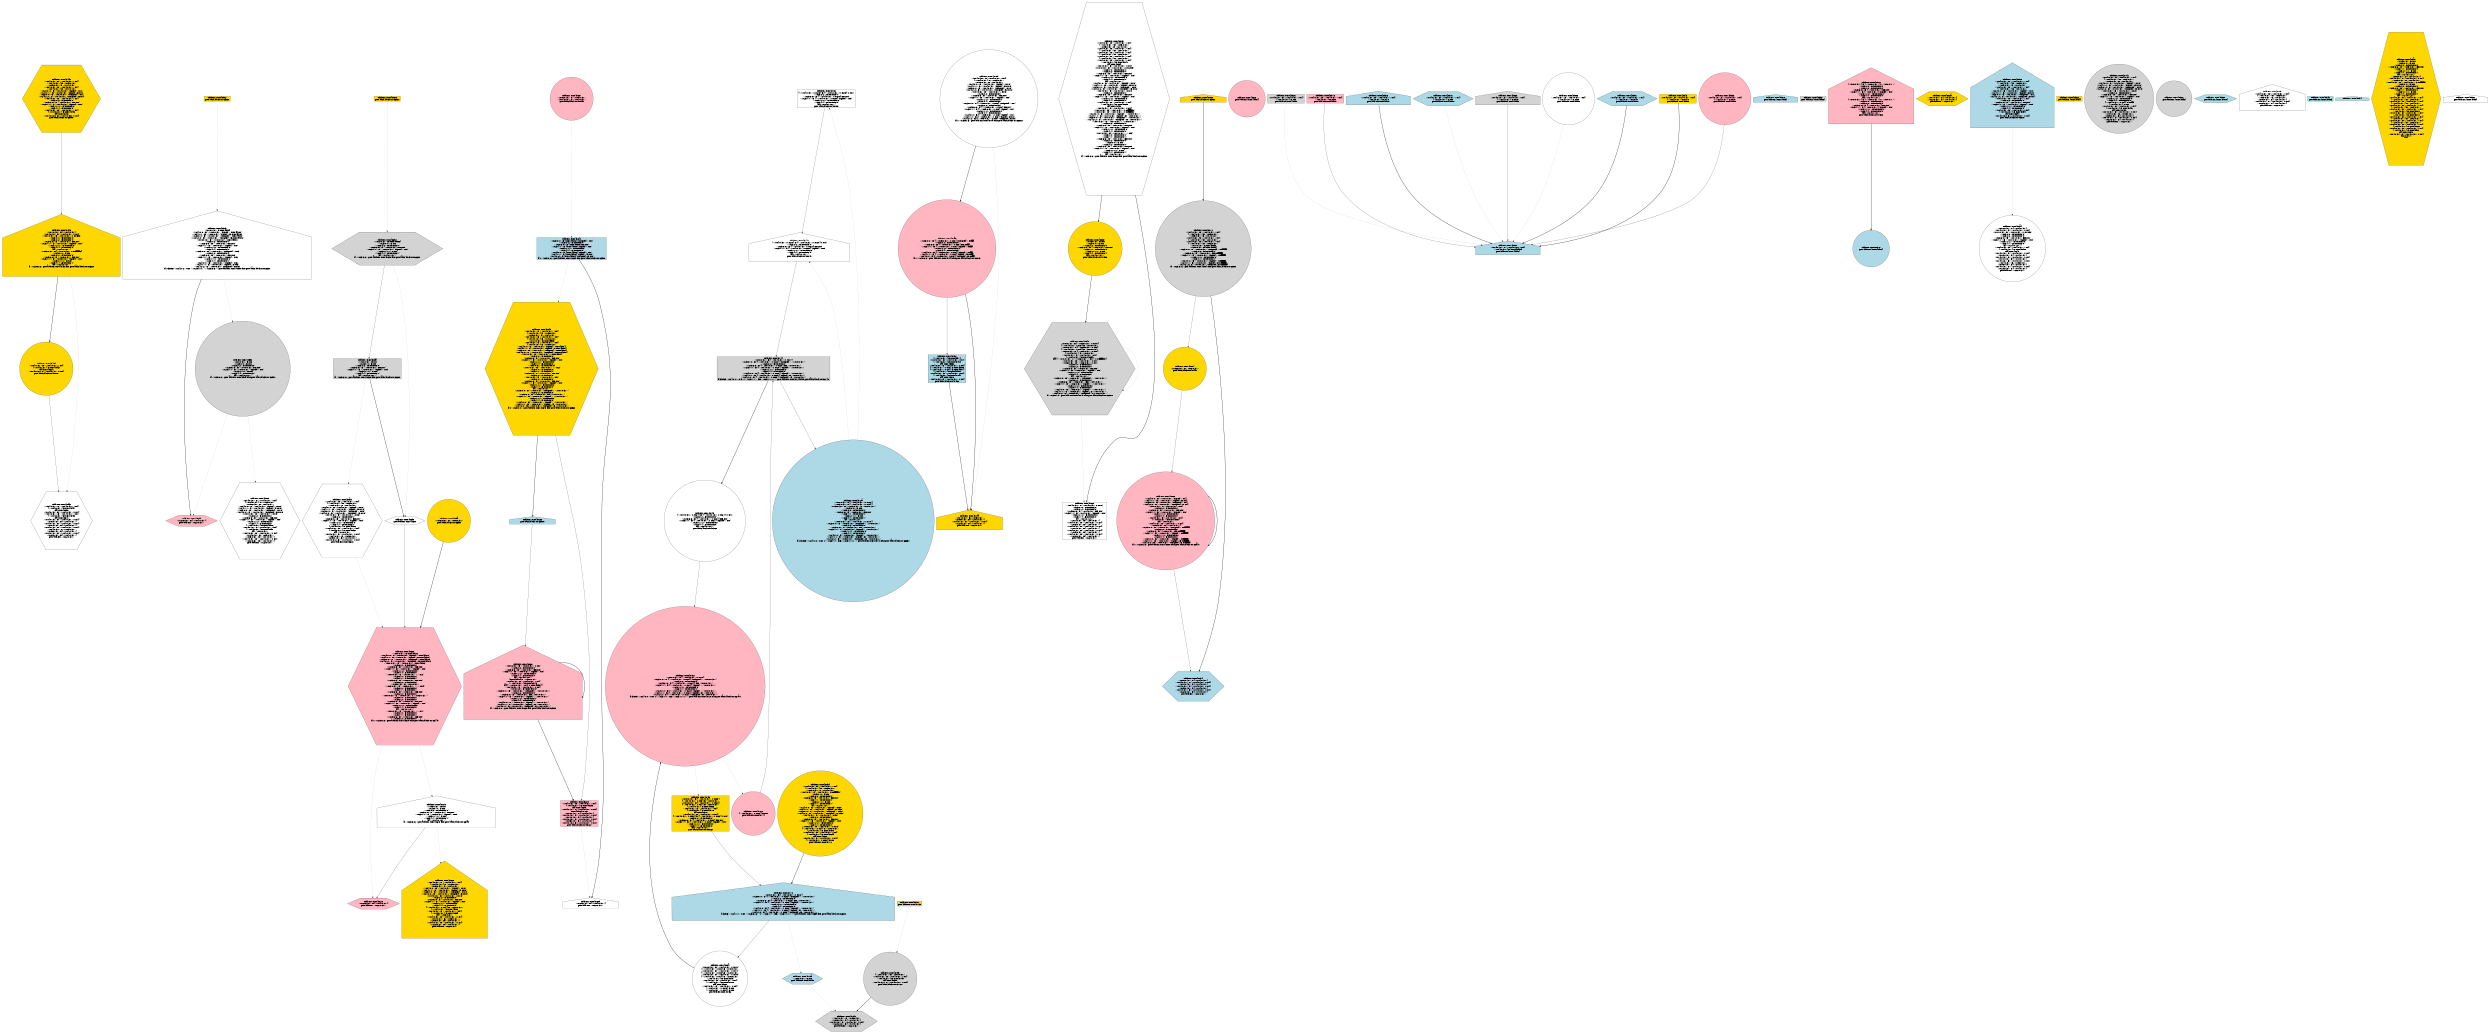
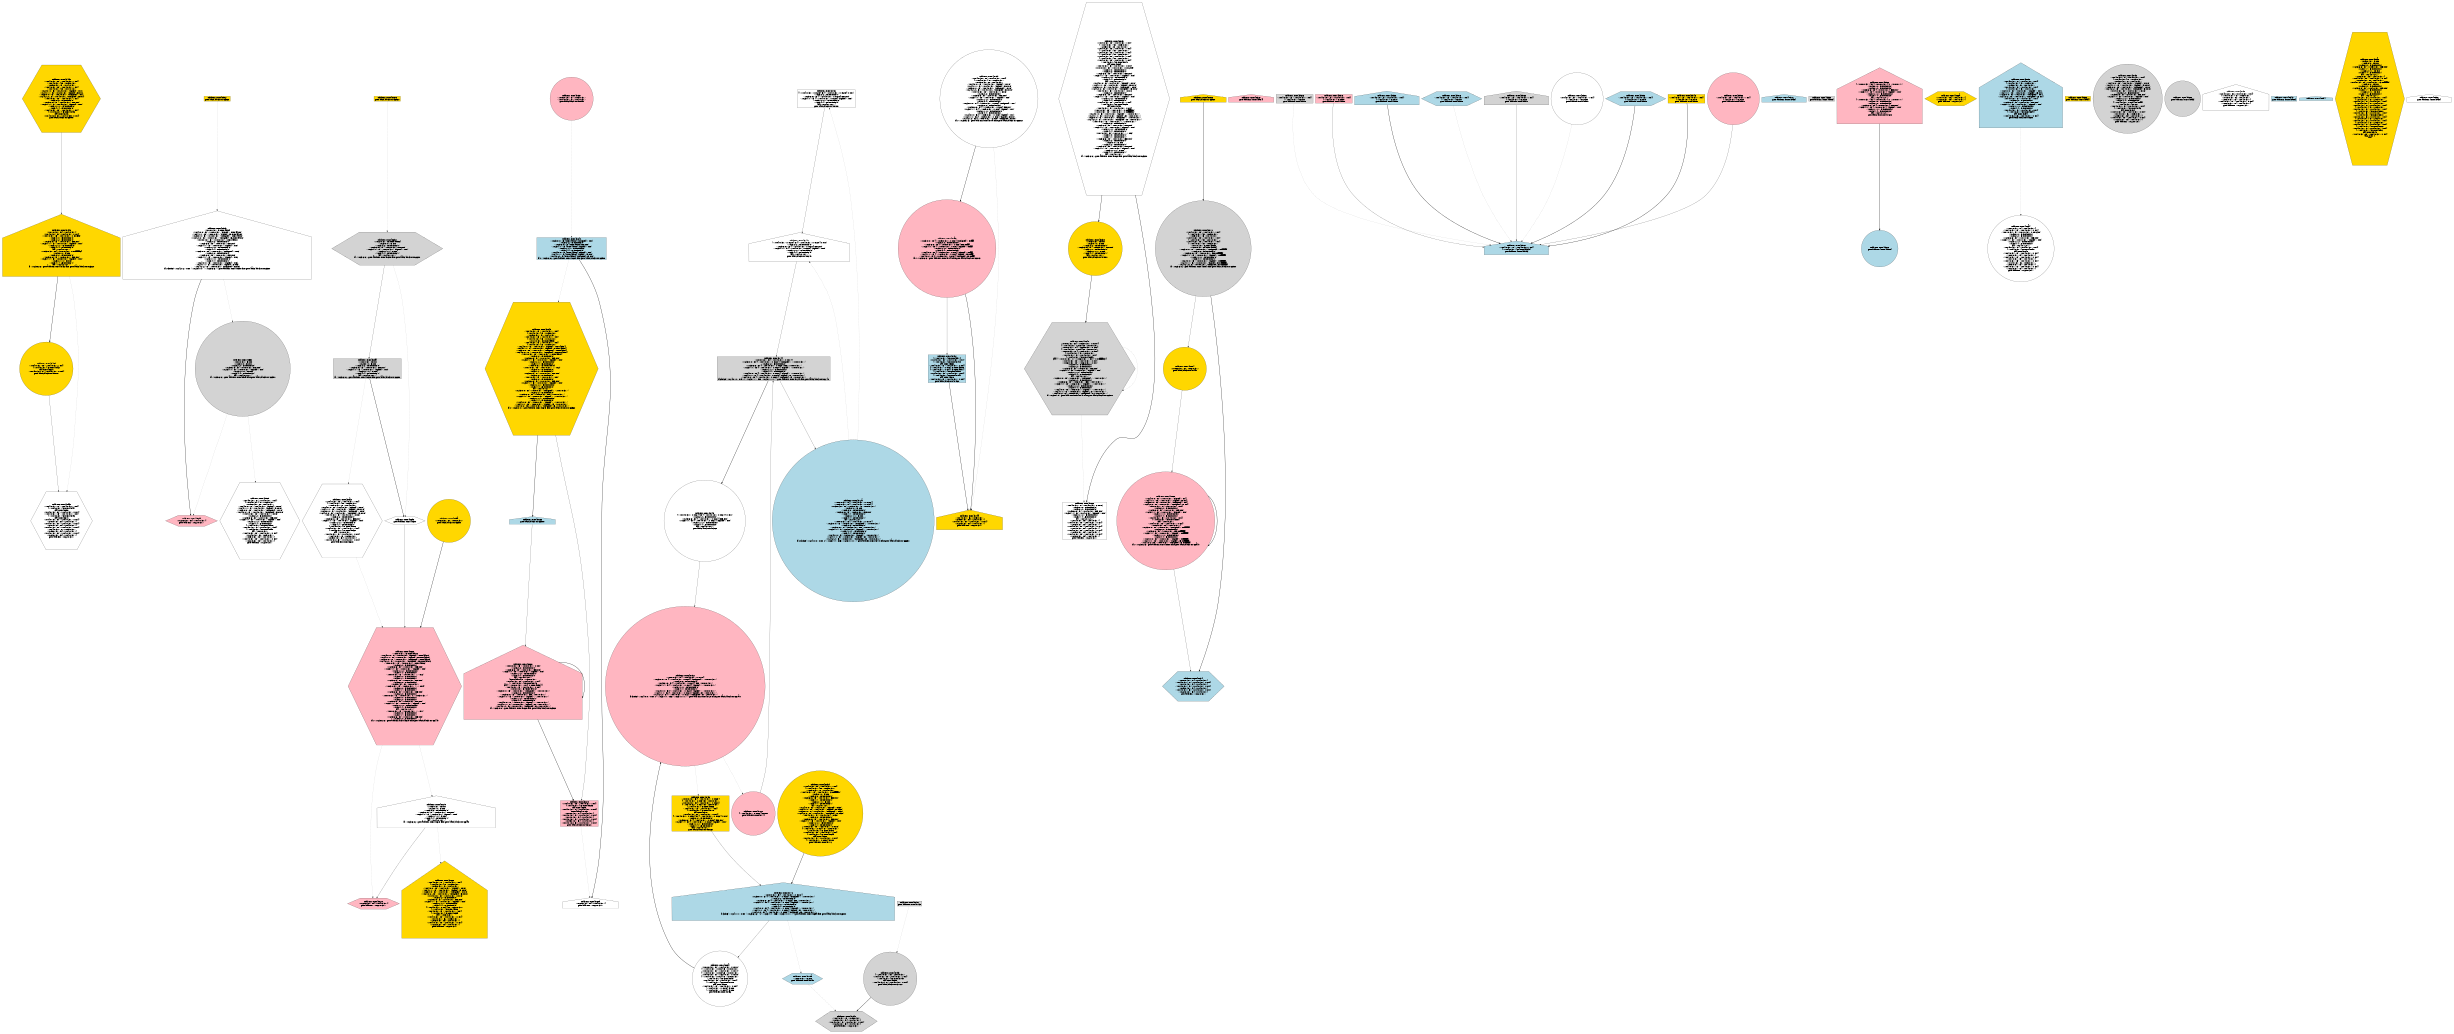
node "Address: 0x8048520 goto address [0x8049ae4]": shape circle -> house
node "Address: 0x8048590 goto address [0x8049b00]": removed
node "Address: 0x8028510 goto address [0x8049ae0]": label "Address: 0x8028510 goto address [0x8049ae0]" -> "Address: 0x8048510 goto address [0x8049ae0]"
node "Address: 0x8048791 goto address 0x8048793": fillcolor gold -> lightgrey
